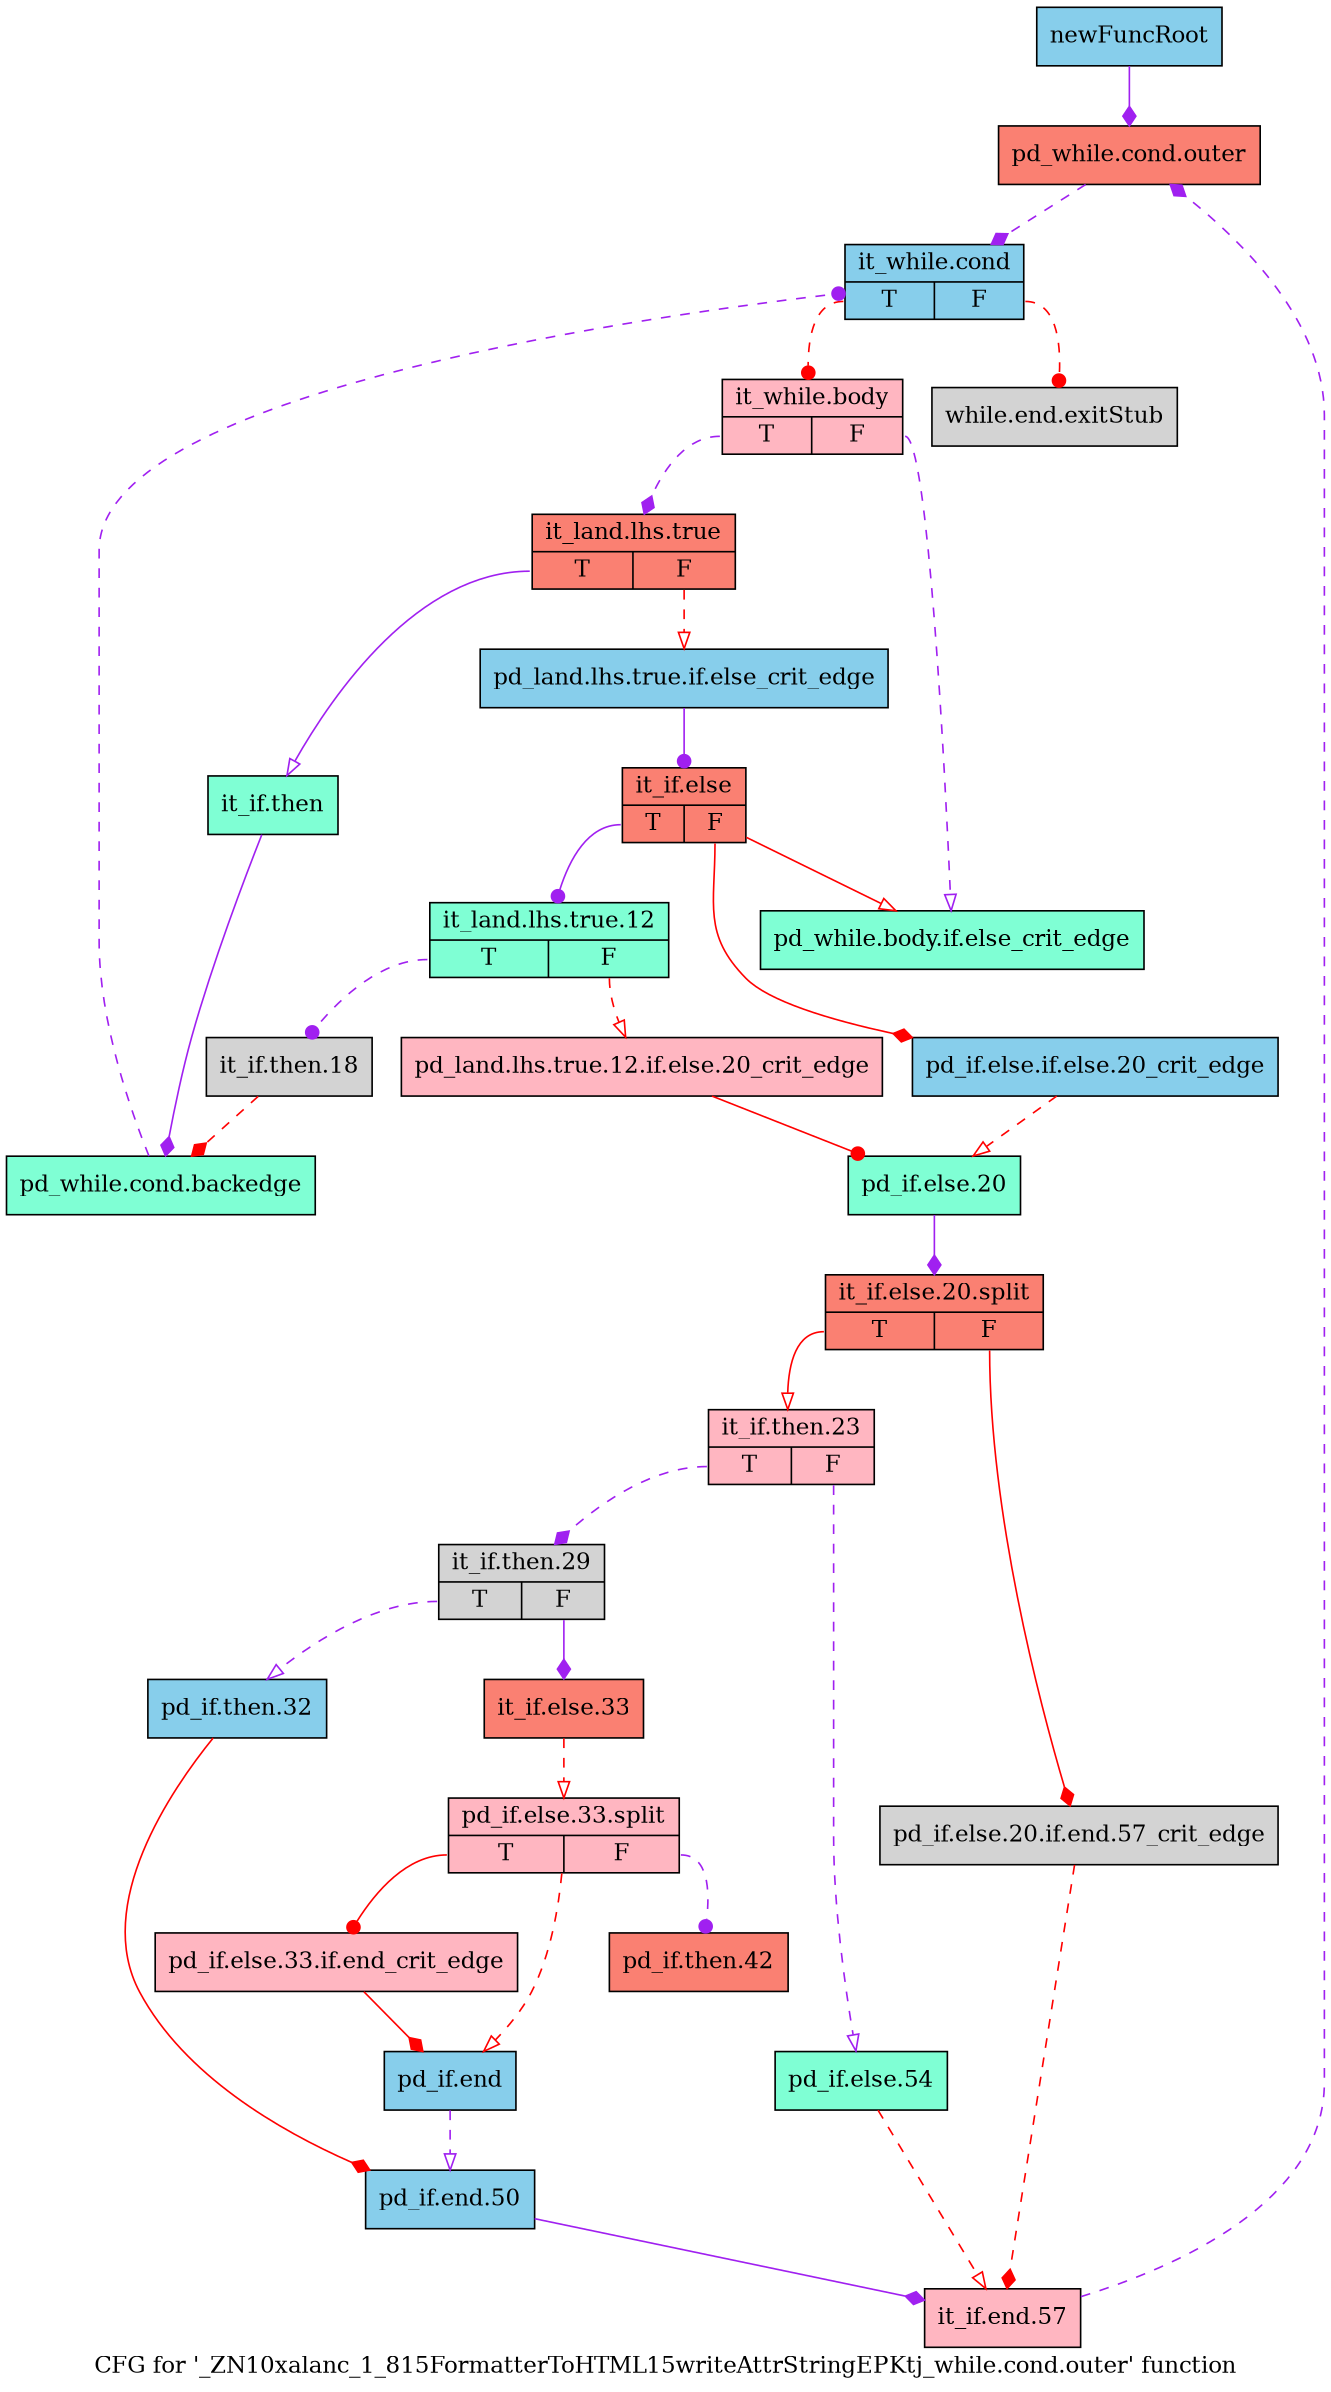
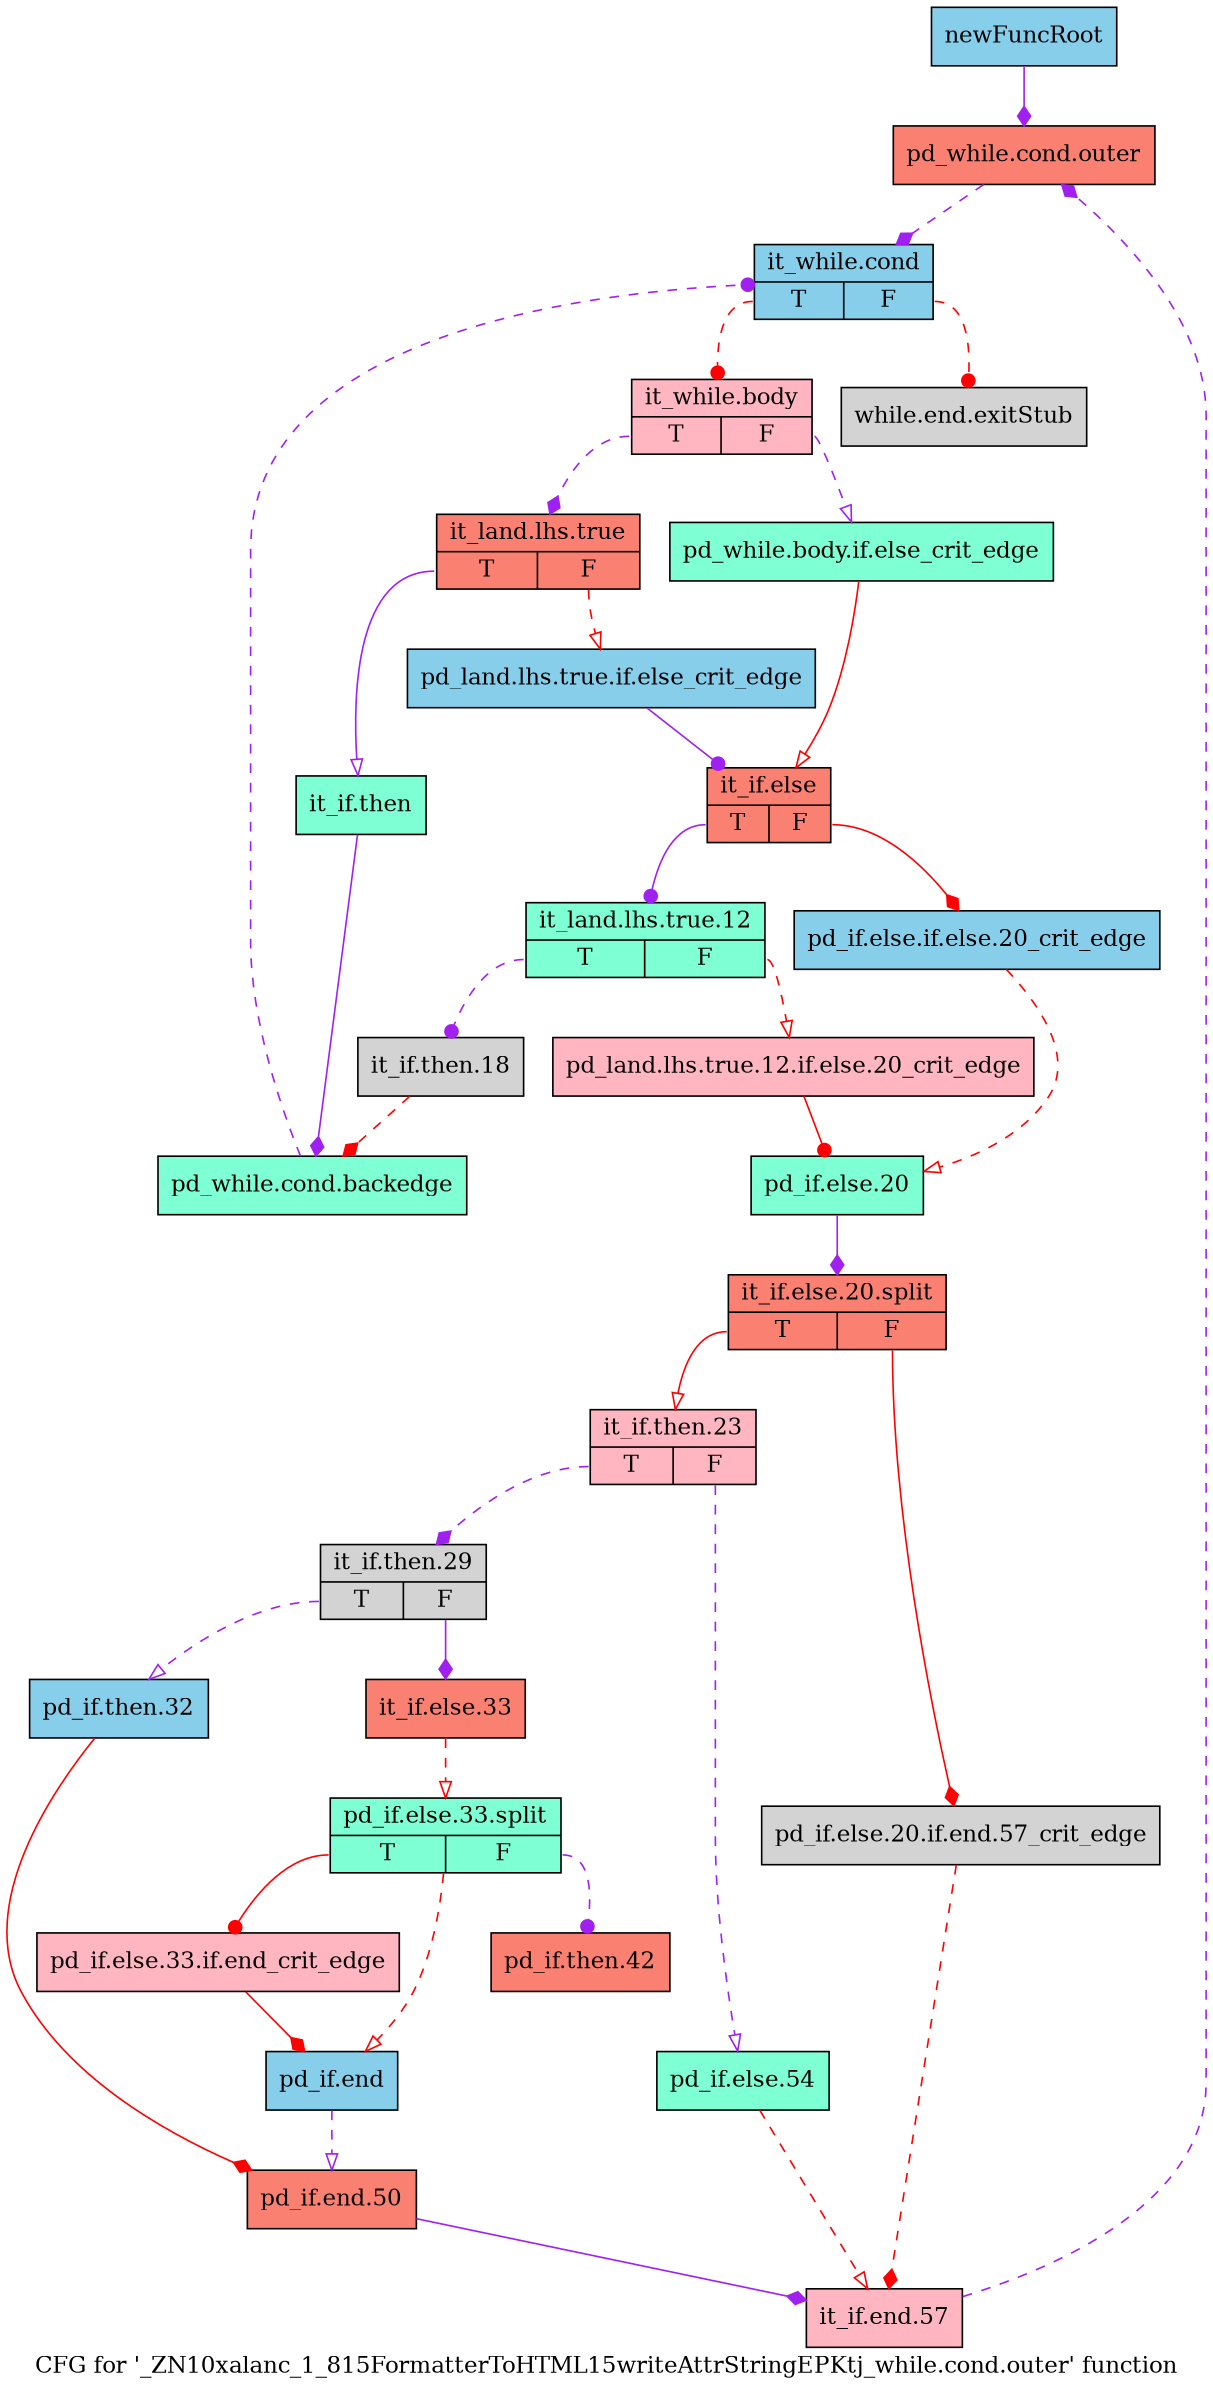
edge "it_if.else" -> "pd_while.body.if.else_crit_edge": reversed
node "pd_if.else.33.split": fillcolor lightpink -> aquamarine
node "pd_if.end.50": fillcolor skyblue -> salmon
